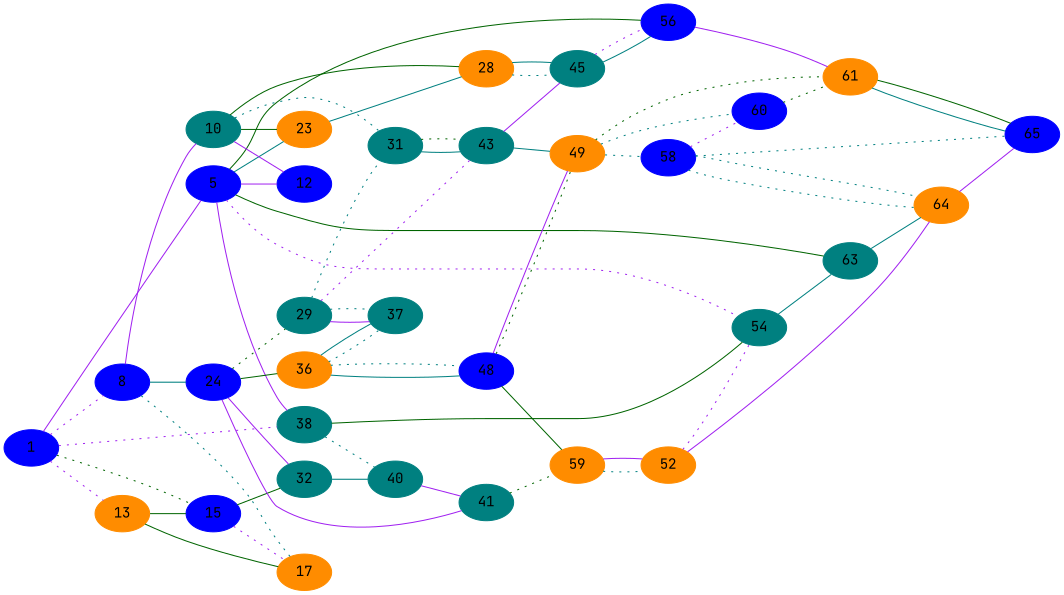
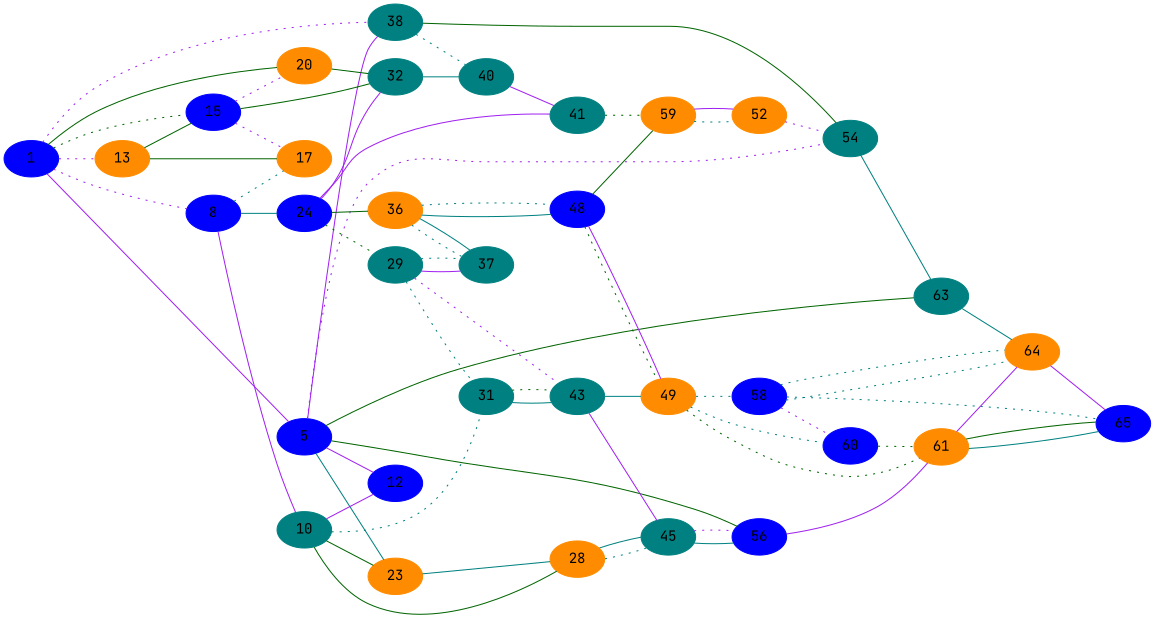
node "20": added
edge "64" -- "52": now "64" -- "61"
